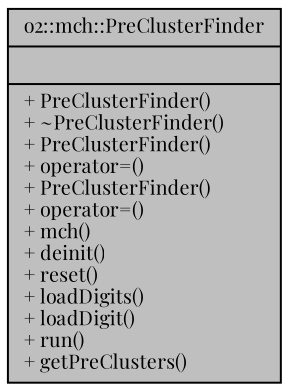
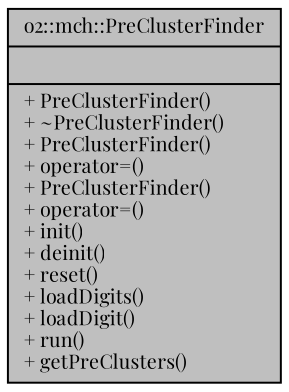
node "o2::mch::PreClusterFinder": text "+ mch()" -> "+ init()"
